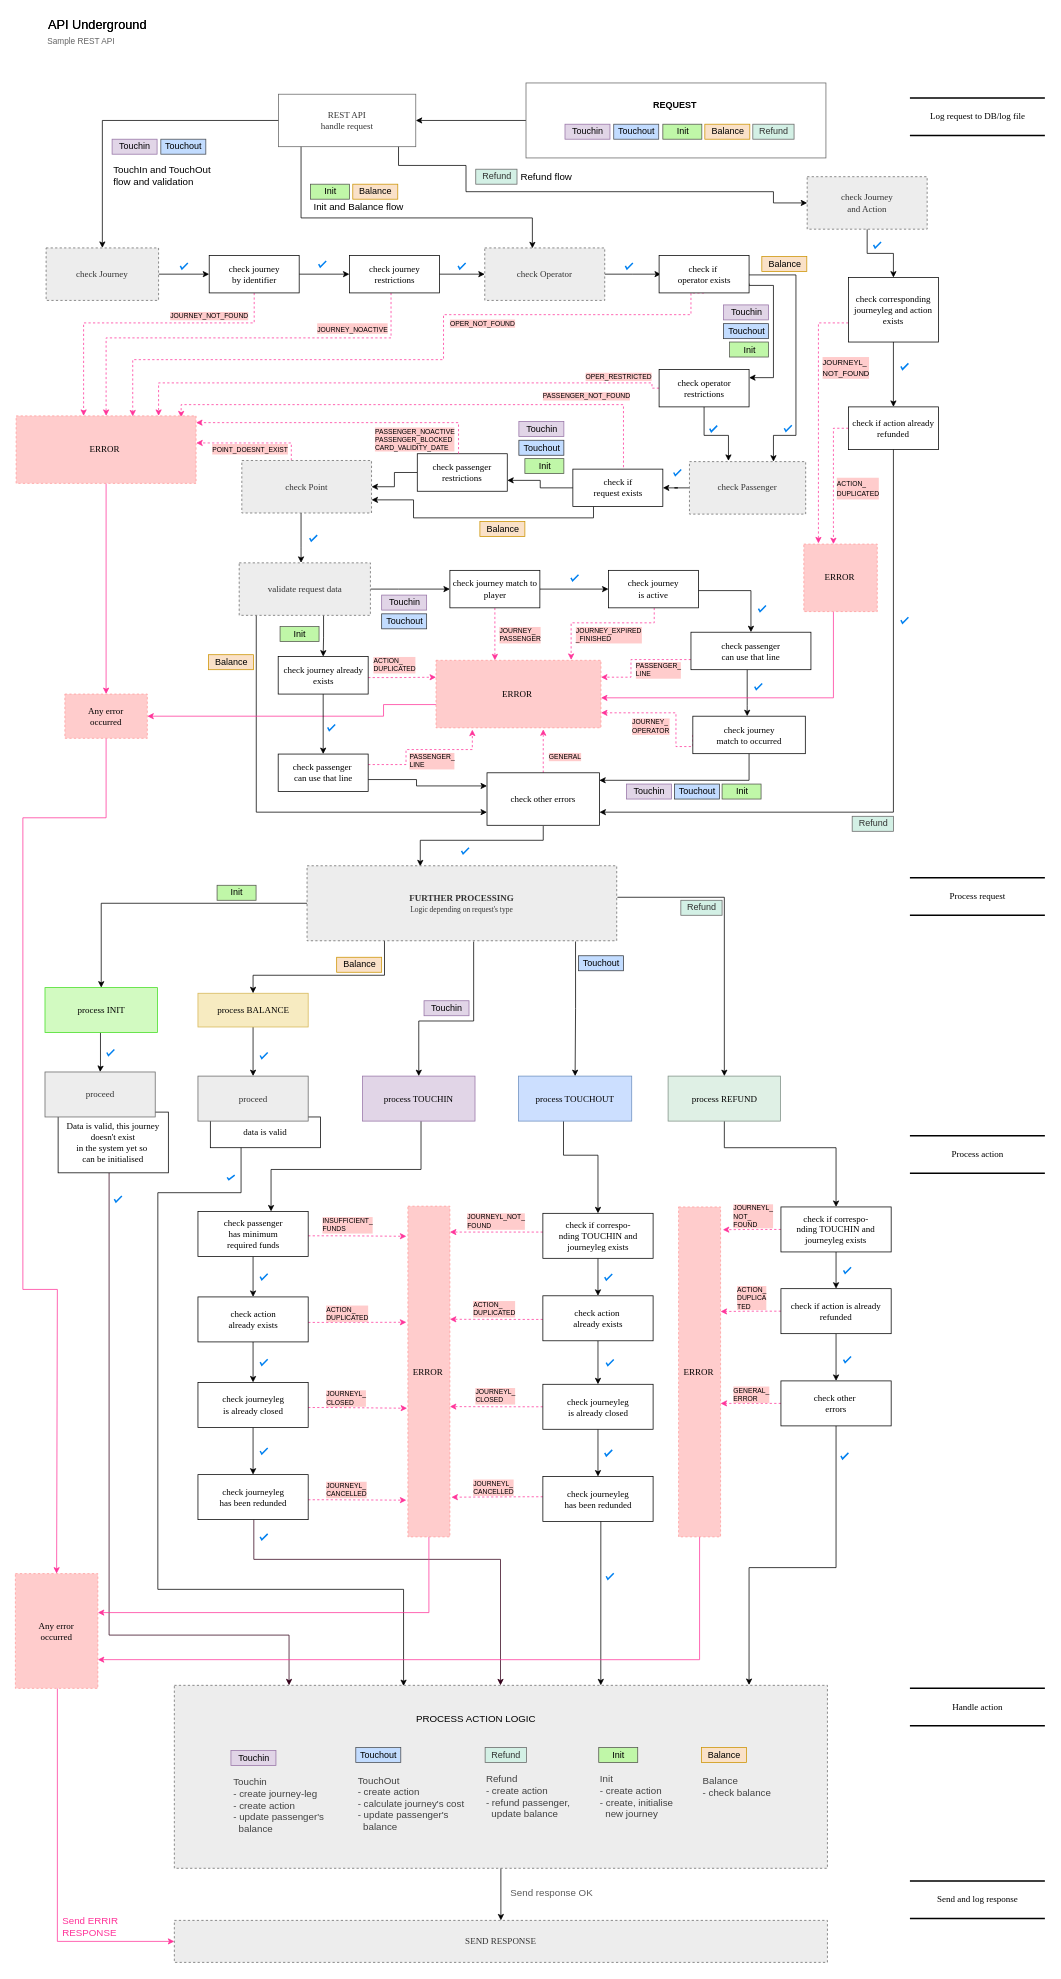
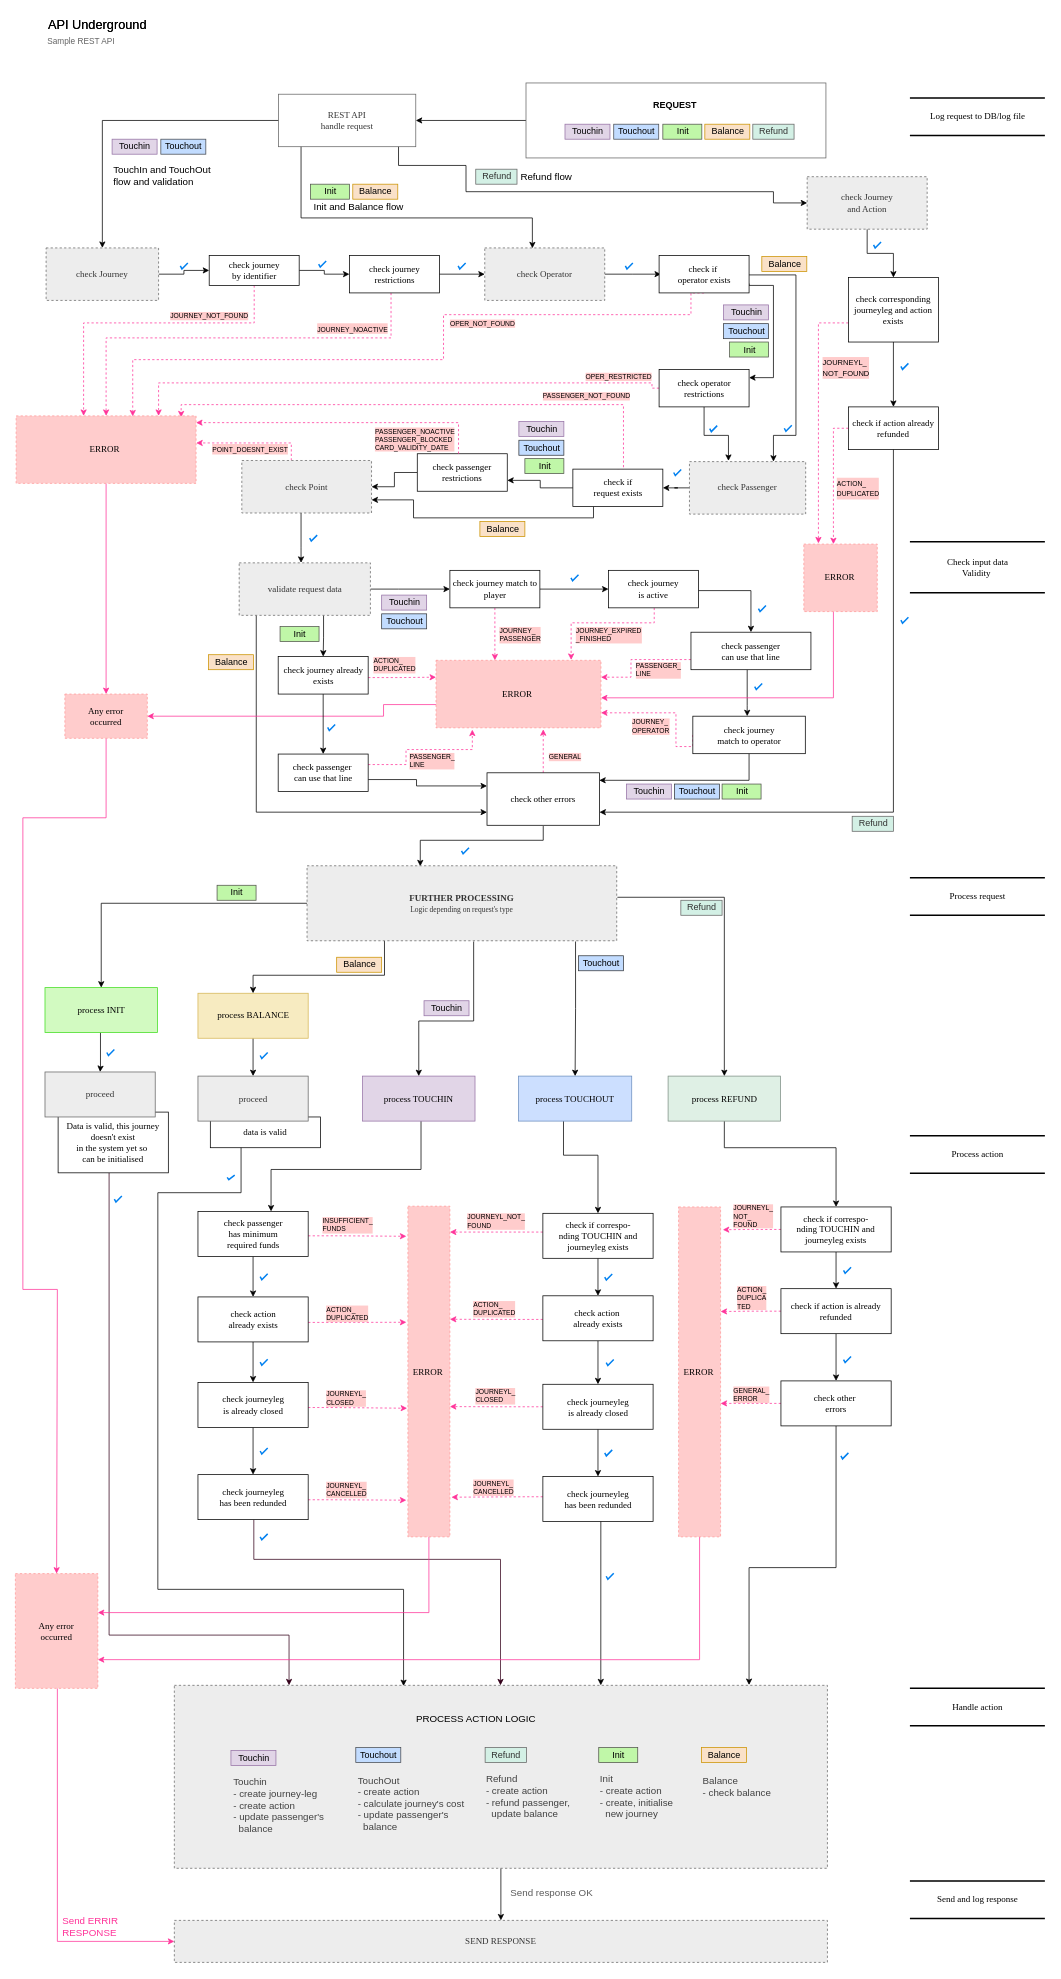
node "check journey by identifier": size 90x38 -> 90x30
node "Check input data Validity": added
node "check journey match to occurred": label "check journey match to occurred" -> "check journey match to operator"
node "process BALANCE": size 110x34 -> 110x45
